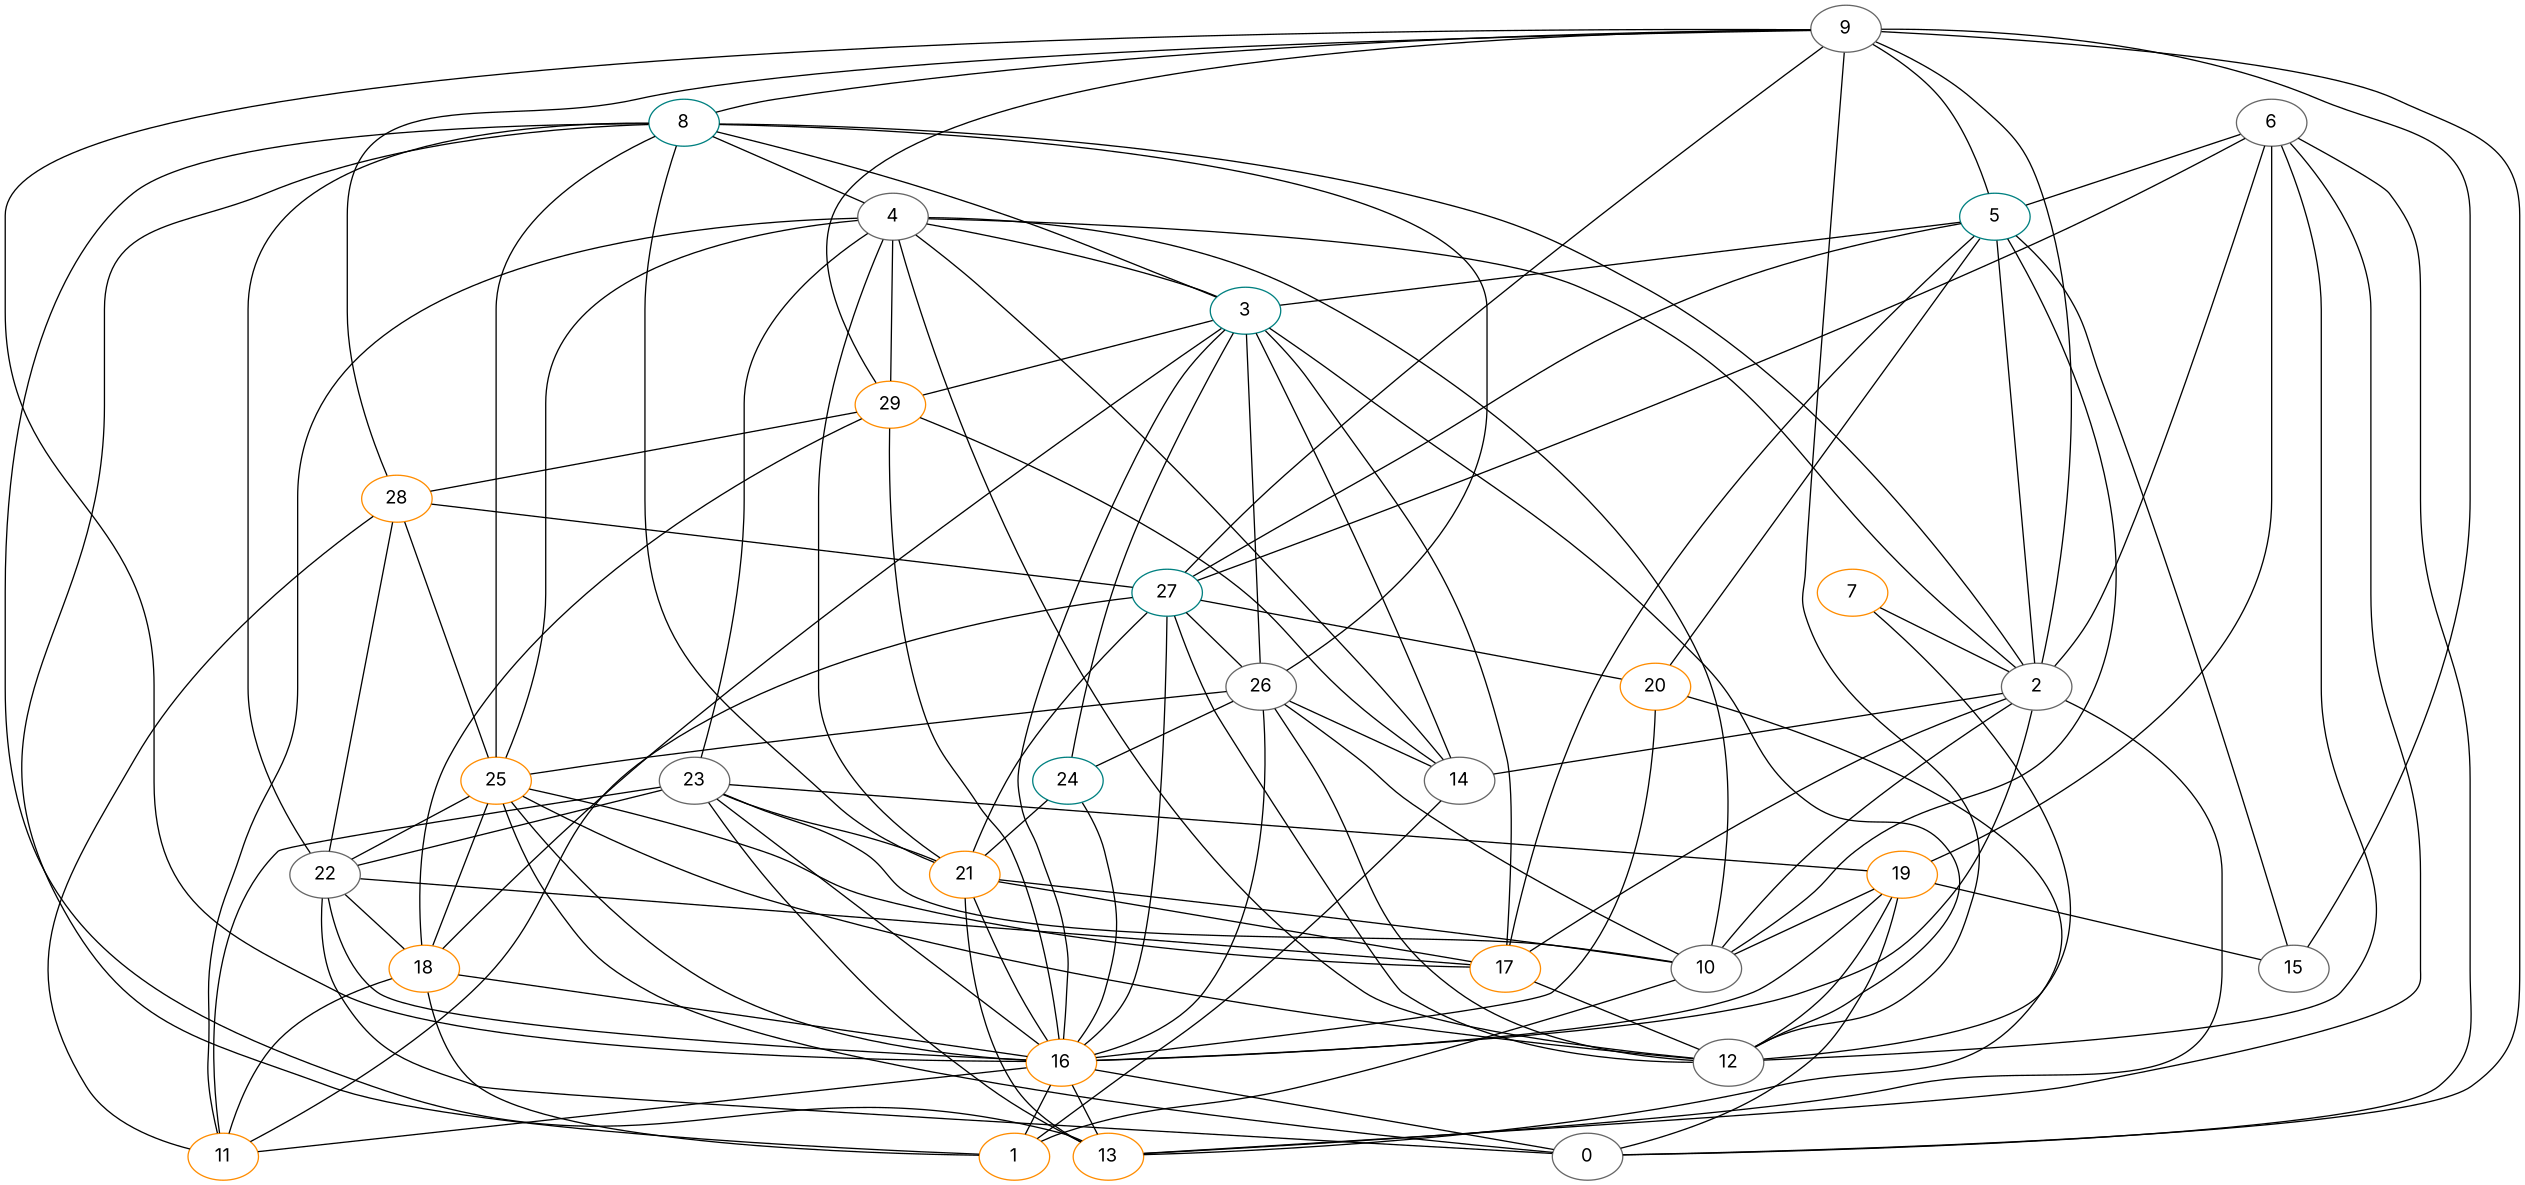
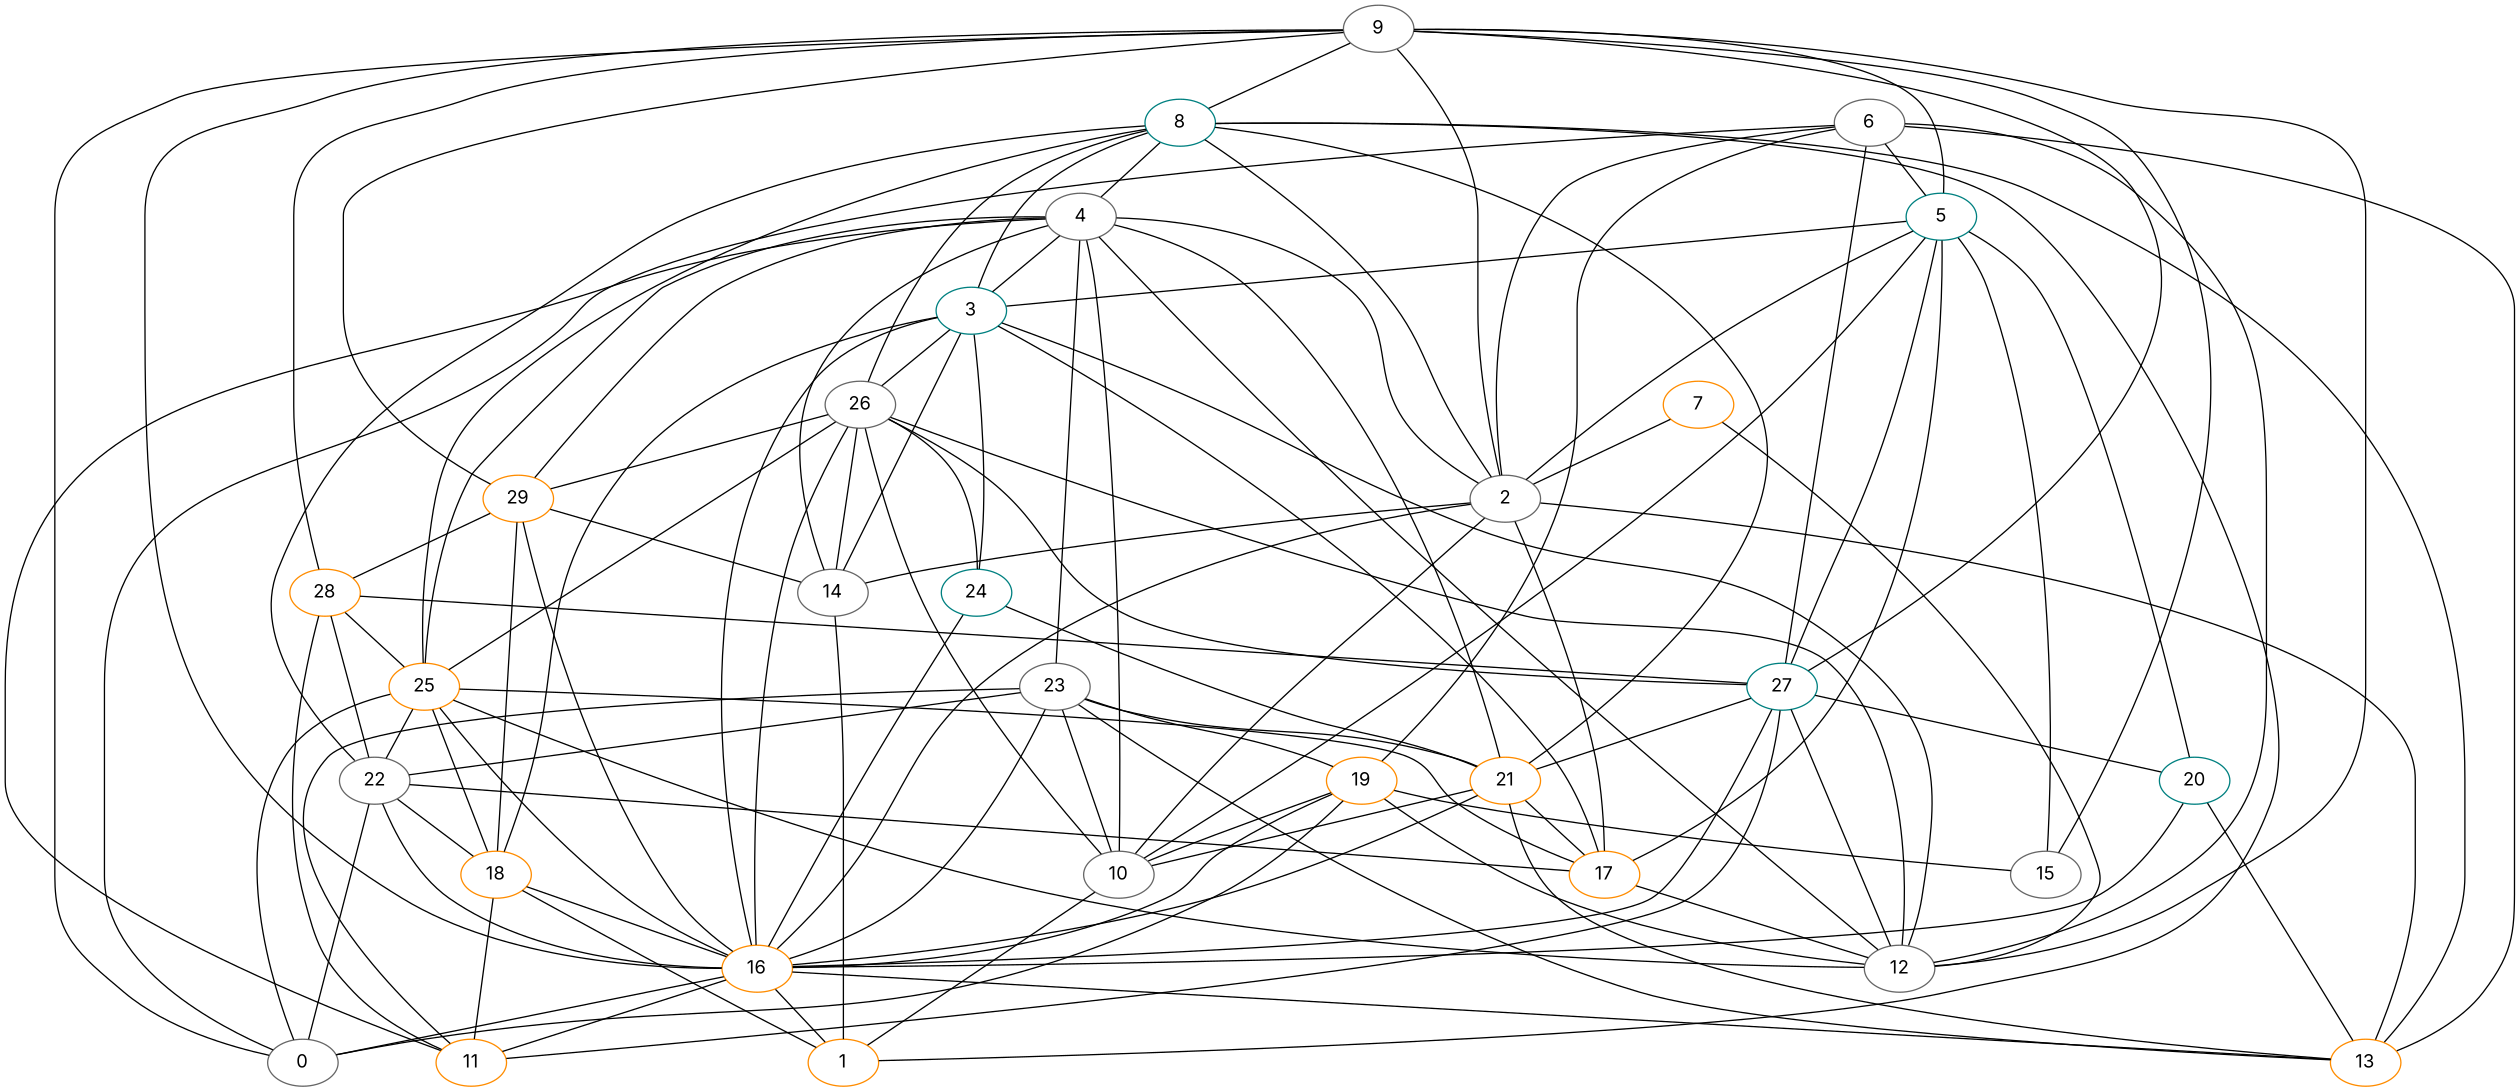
edge "3" -- "29": now "26" -- "29"
node "20": color darkorange -> teal
